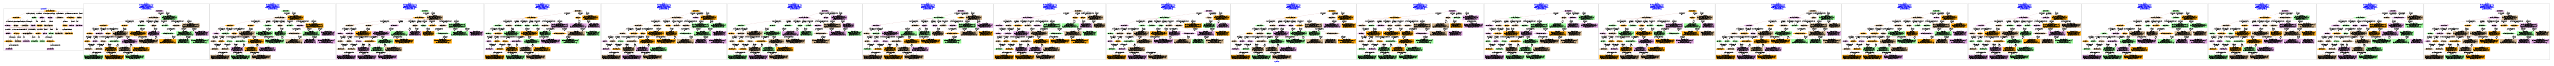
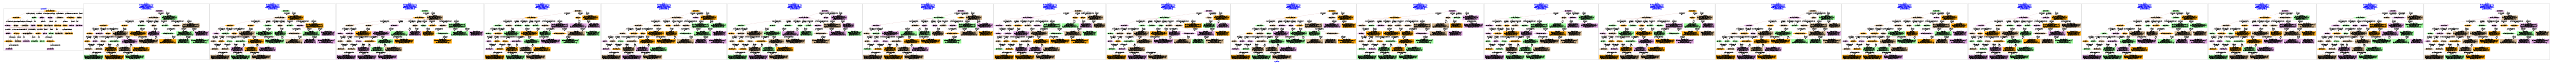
edge "Object Title" -> "E35_Title1": reversed
node "Object Work Type": added
node "Artist Name": label "Artist Name" -> "Artist Work"
